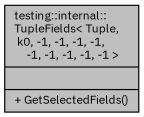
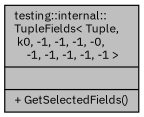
node "testing::internal::": text "k0, -1, -1, -1, -1," -> "k0, -1, -1, -1, -0,"
